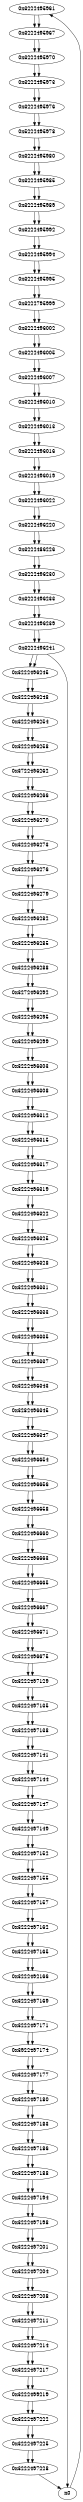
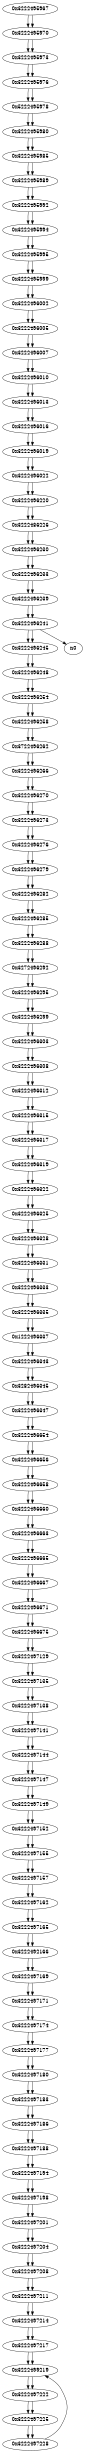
node "0x3222495961": removed
node "0x3222795999": label "0x3222795999" -> "0x3222495999"
node "0x3922497174": label "0x3922497174" -> "0x3222497174"
edge "0x3222497228" -> "n0": now "0x3222497228" -> "0x3222499219"
